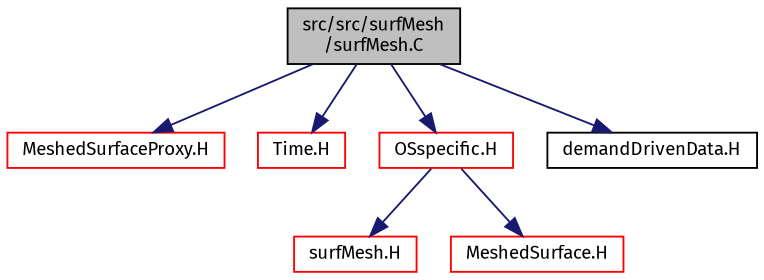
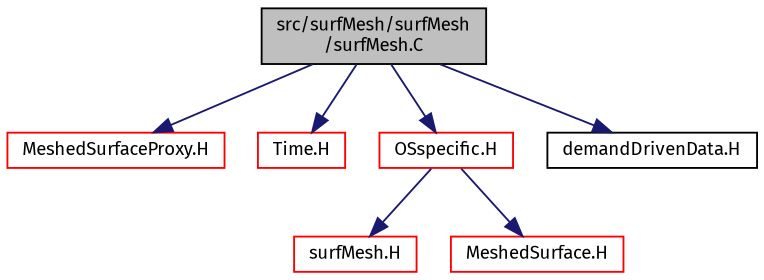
node "src/src/surfMesh /surfMesh.C": label "src/src/surfMesh /surfMesh.C" -> "src/surfMesh/surfMesh /surfMesh.C"
